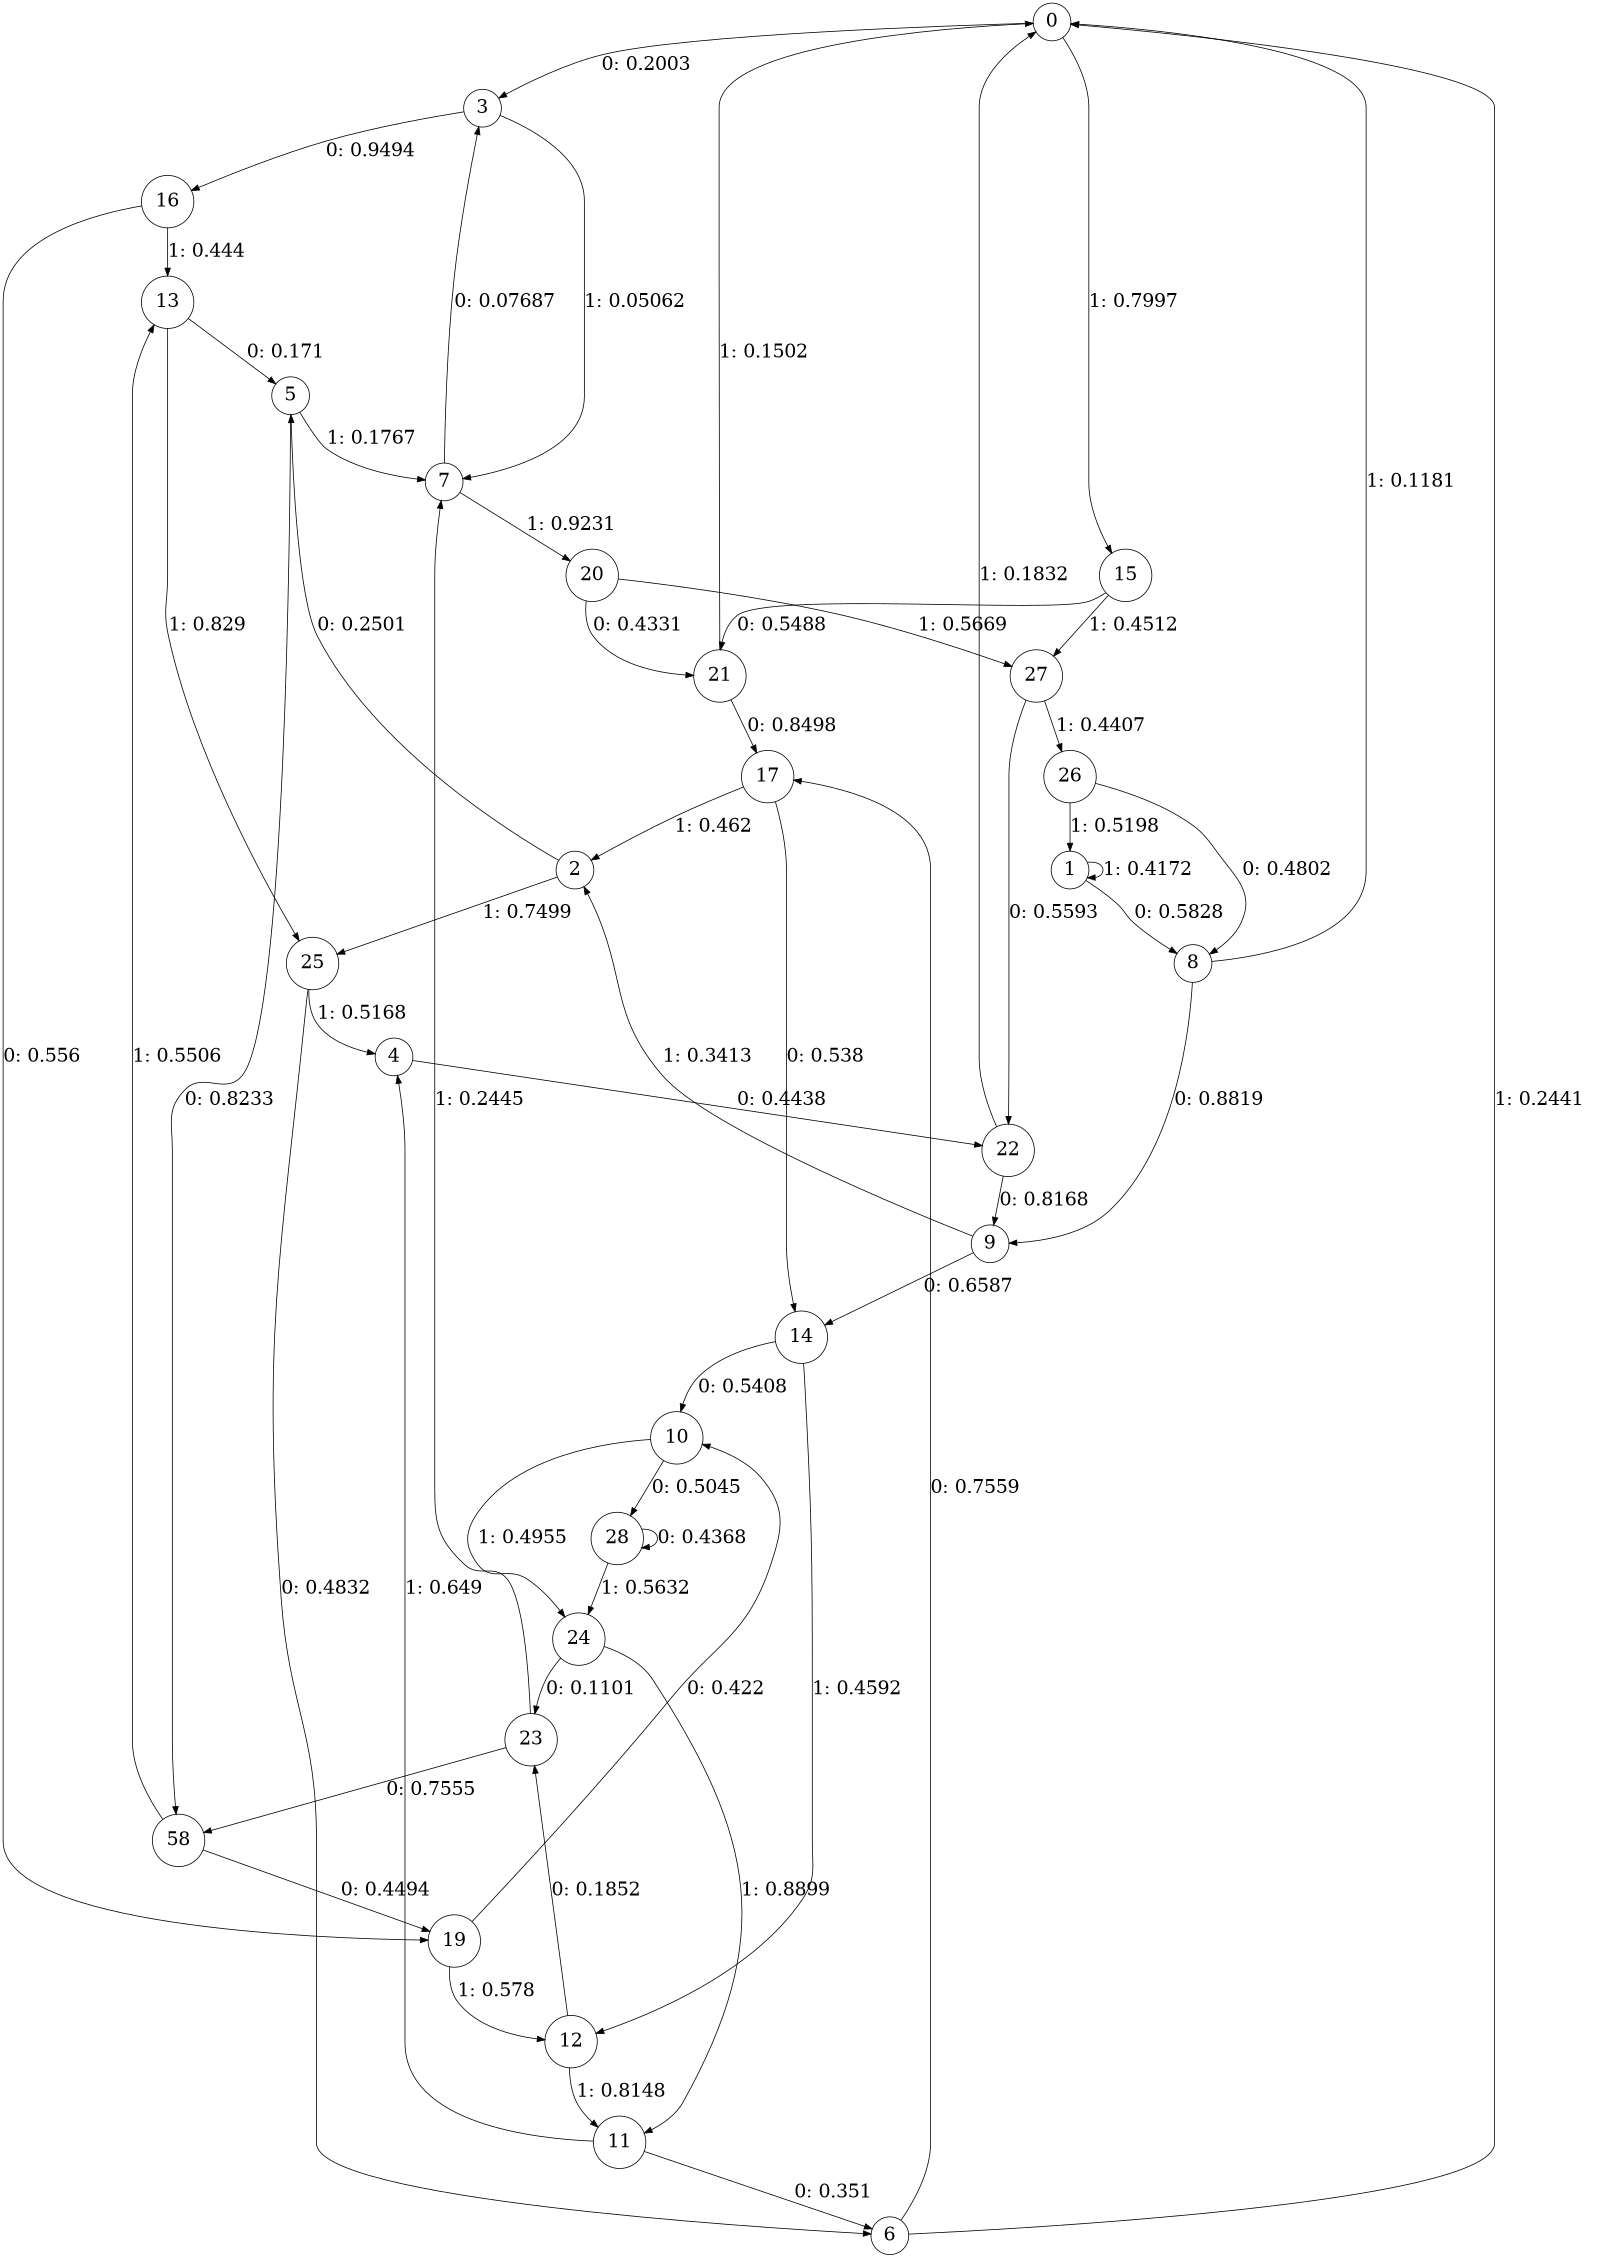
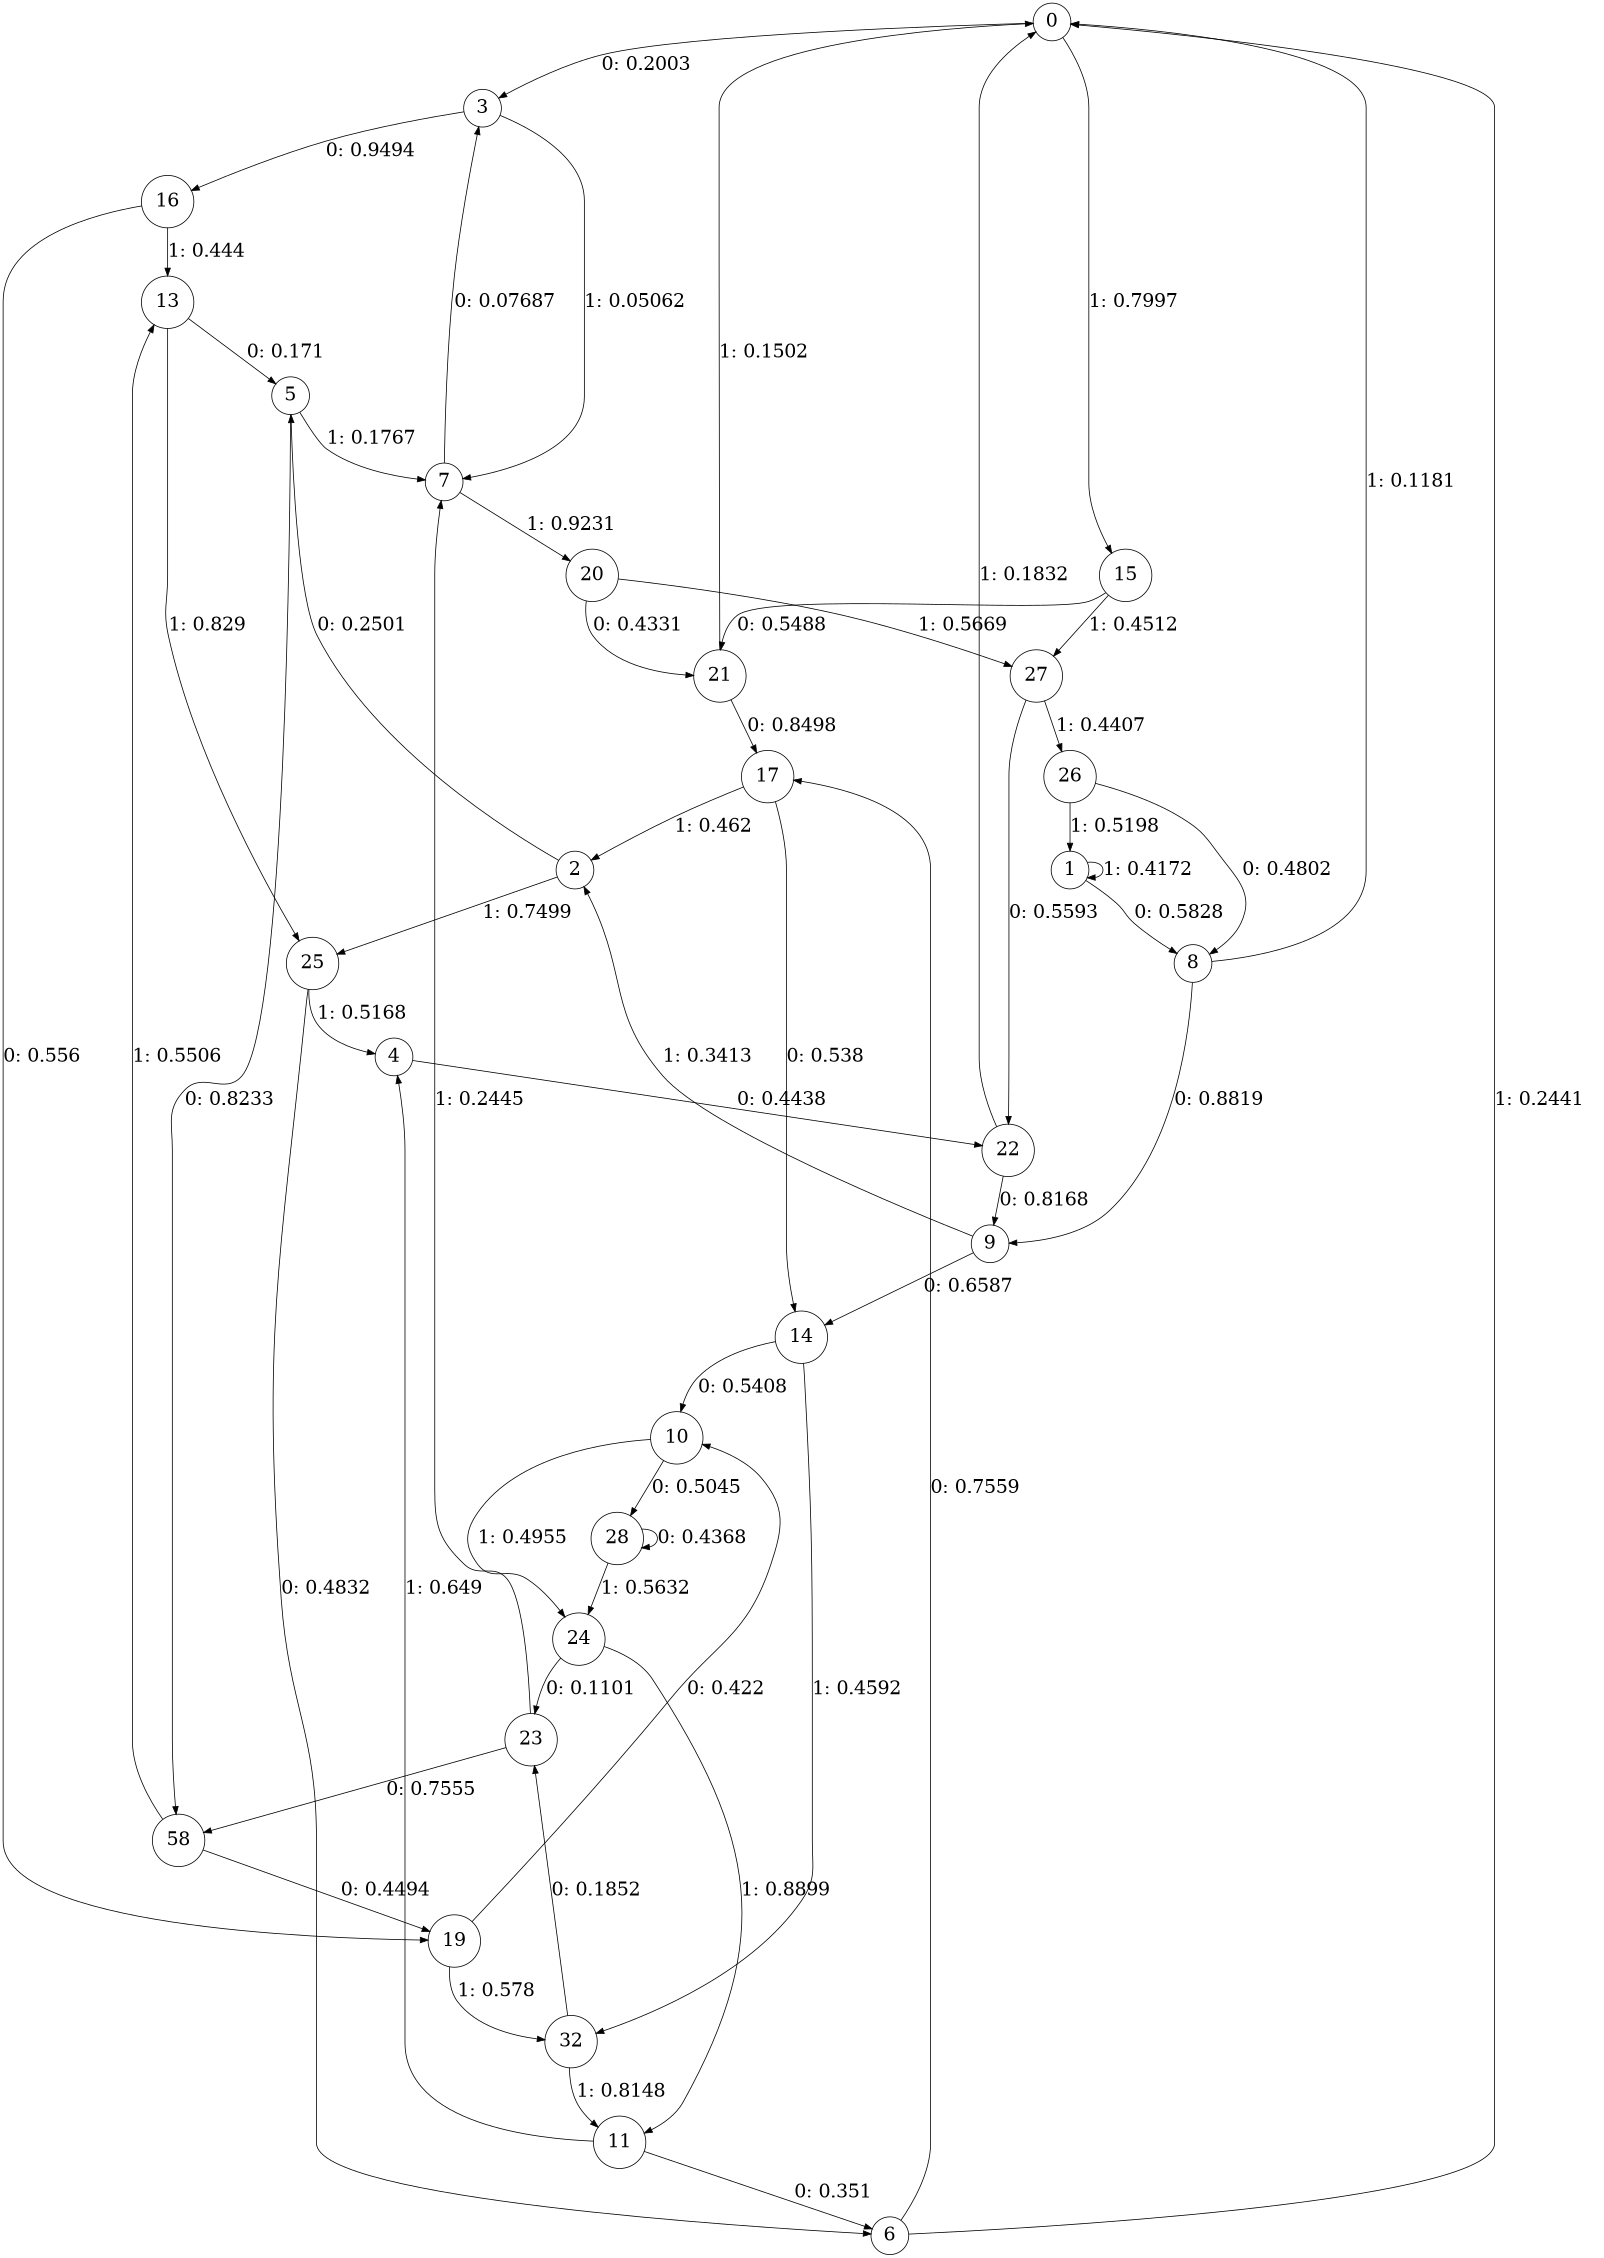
node "12": label "12" -> "32"
